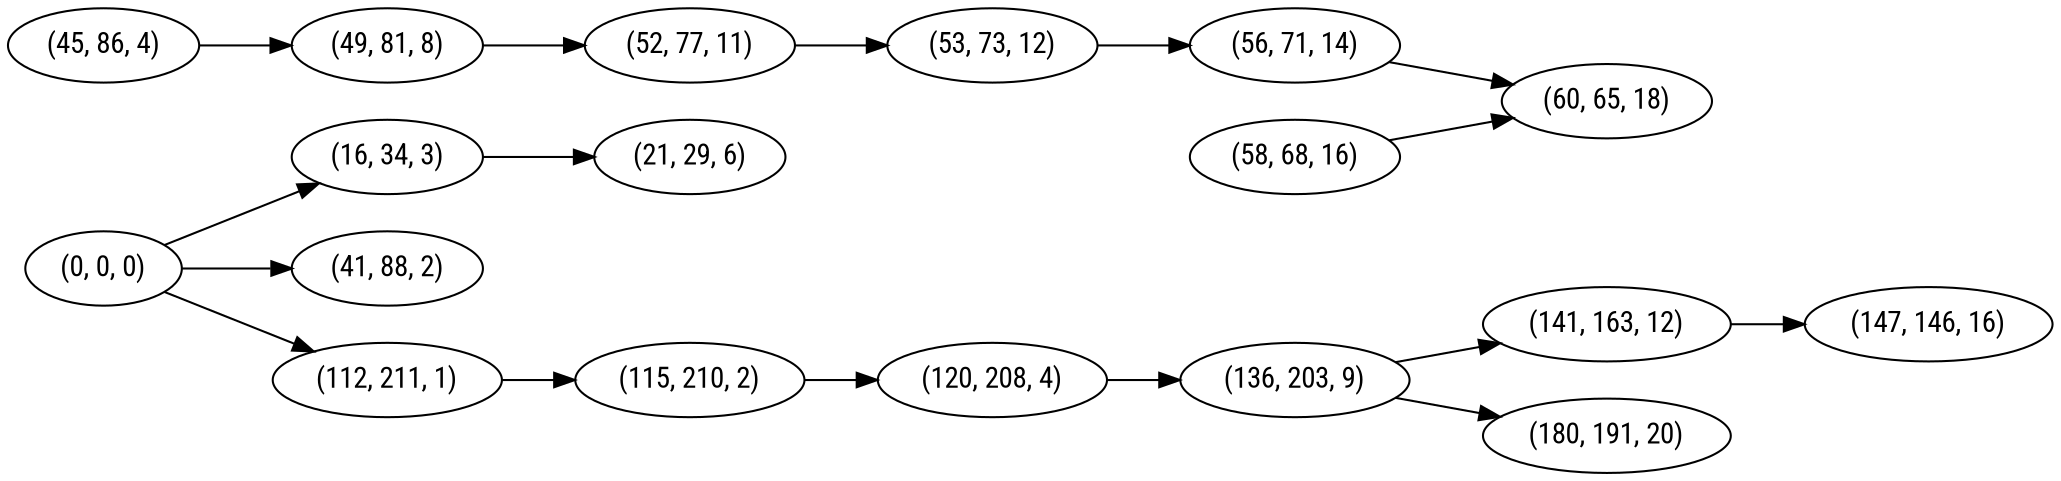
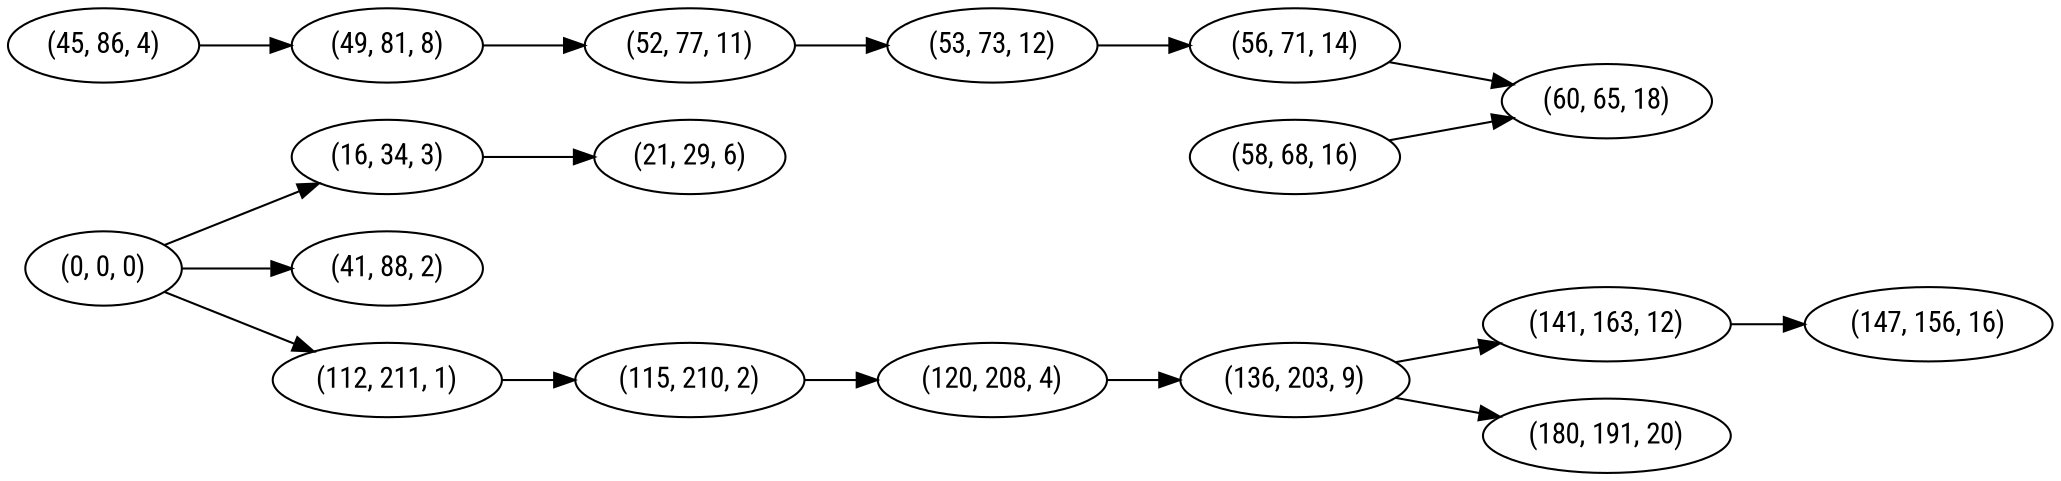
node "(147, 146, 16)": label "(147, 146, 16)" -> "(147, 156, 16)"
